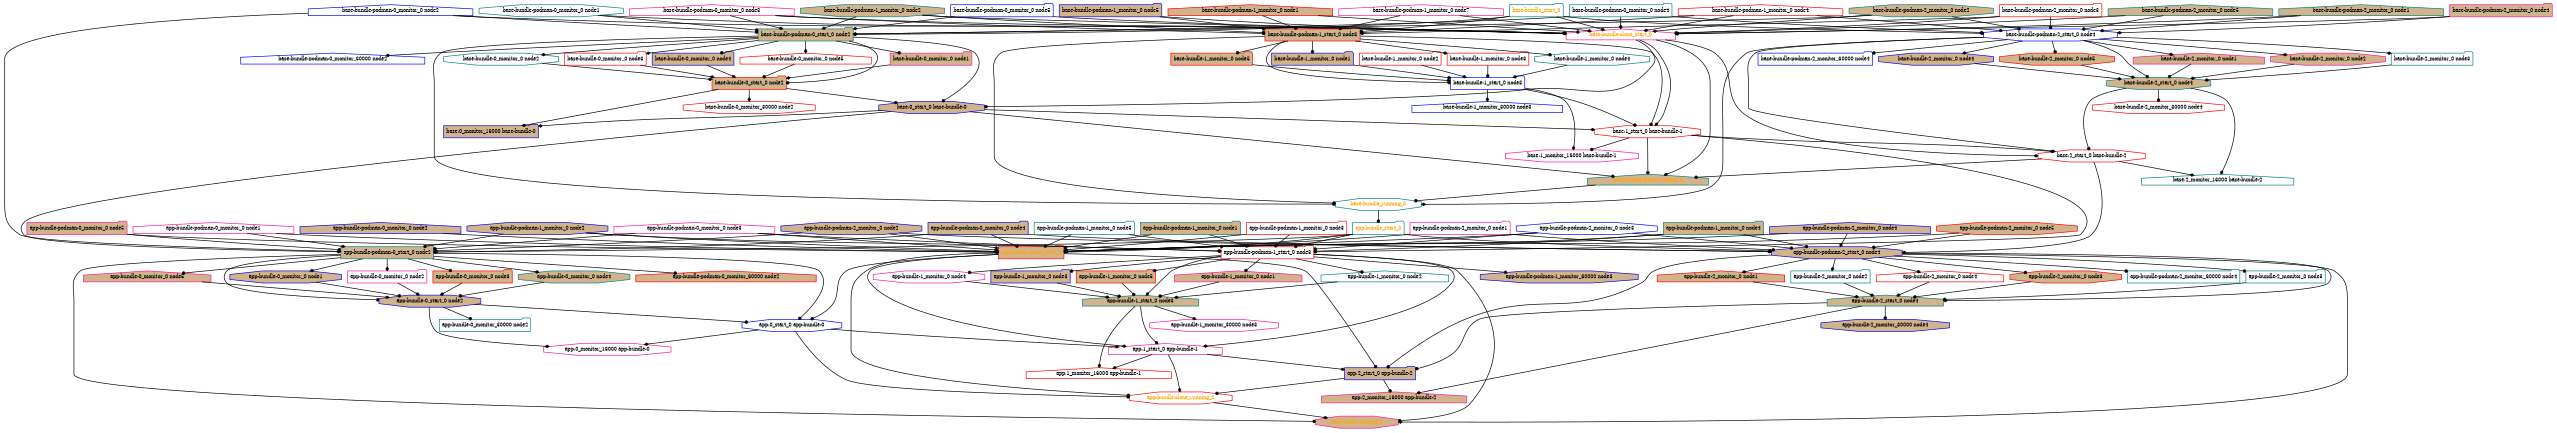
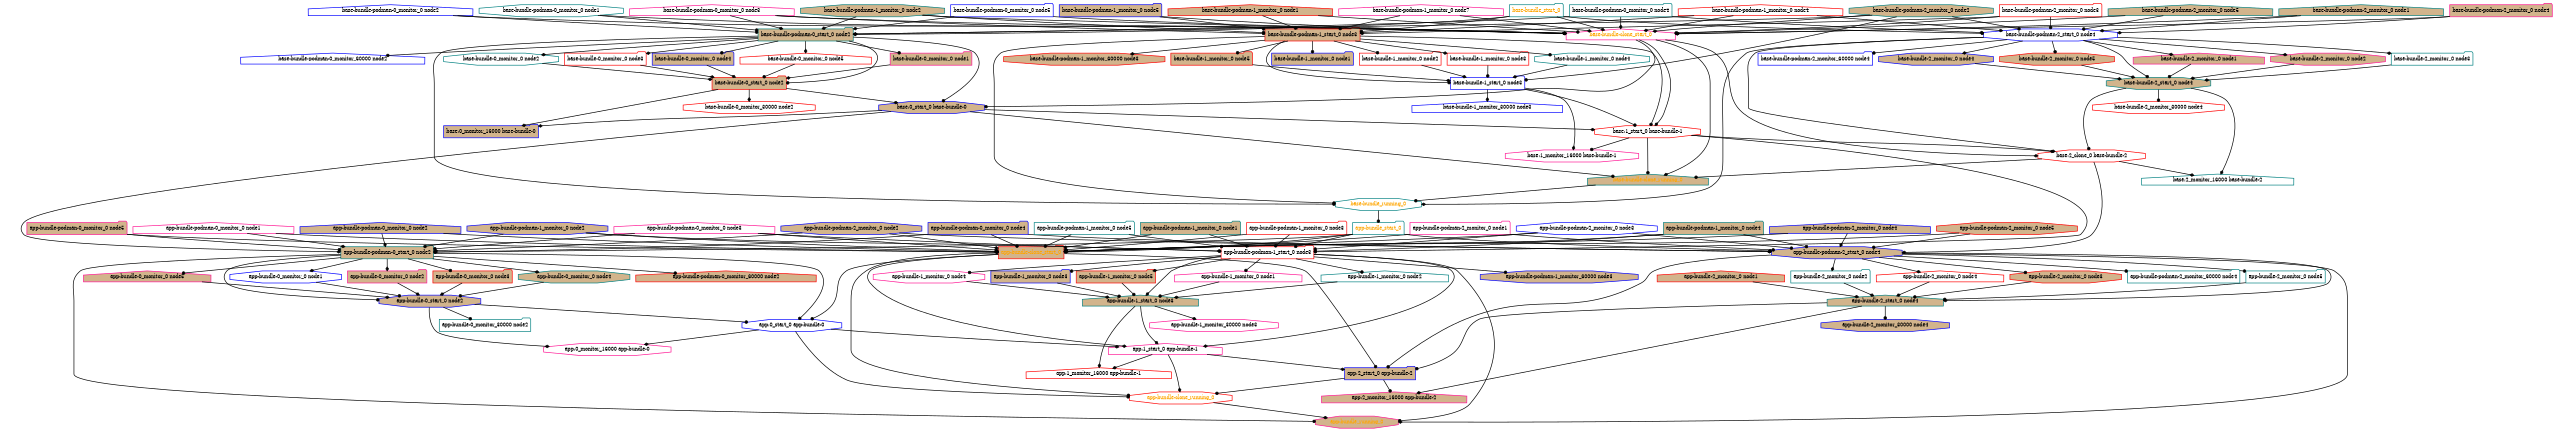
edge "base-bundle-podman-1_start_0 node3" -> "base-bundle-1_monitor_0 node2": added
node "base-bundle-podman-1_monitor_60000 node3": added
edge "base-bundle-1_monitor_0 node1" -> "base-bundle-1_start_0 node3": now "base-bundle-podman-2_monitor_0 node2" -> "base-bundle-1_start_0 node3"
edge "base-bundle-podman-0_monitor_0 node2" -> "app-bundle-podman-0_start_0 node2": now "app-bundle-podman-0_monitor_0 node2" -> "app-bundle-podman-0_start_0 node2"
node "base:2_start_0 base-bundle-2": label "base:2_start_0 base-bundle-2" -> "base:2_clone_0 base-bundle-2"
edge "app-bundle-podman-2_start_0 node4" -> "app-bundle-2_monitor_0 node1": removed
node "app-bundle-0_monitor_0 node1": fillcolor tan -> white
node "app-bundle-0_monitor_0 node2": fillcolor white -> tan
node "app-bundle-1_monitor_0 node1": fillcolor tan -> white
